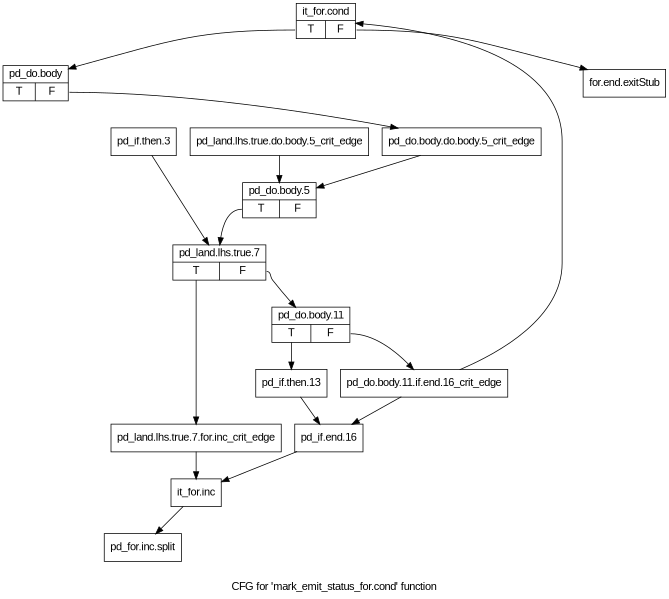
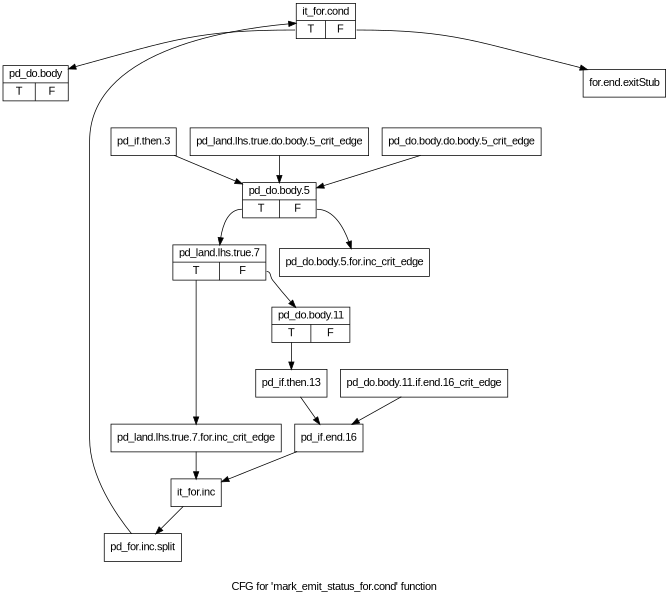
edge "pd_do.body" -> "pd_do.body.do.body.5_crit_edge": removed
edge "pd_do.body.11.if.end.16_crit_edge" -> "it_for.cond": now "pd_for.inc.split" -> "it_for.cond"
edge "pd_if.then.3" -> "pd_land.lhs.true.7": now "pd_if.then.3" -> "pd_do.body.5"
node "pd_do.body.5.for.inc_crit_edge": added
edge "pd_do.body.11" -> "pd_do.body.11.if.end.16_crit_edge": removed
